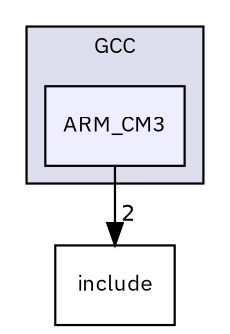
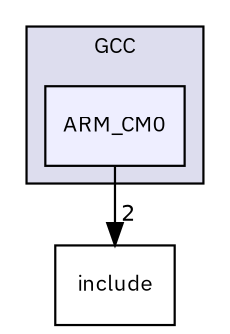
node "ARM_CM3": label "ARM_CM3" -> "ARM_CM0"
